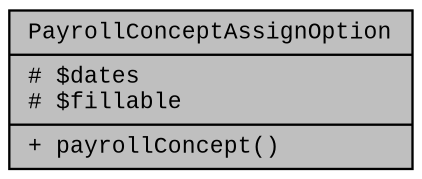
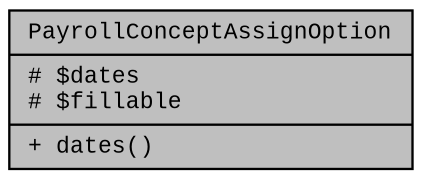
node "PayrollConceptAssignOption": text "+ payrollConcept()" -> "+ dates()"
